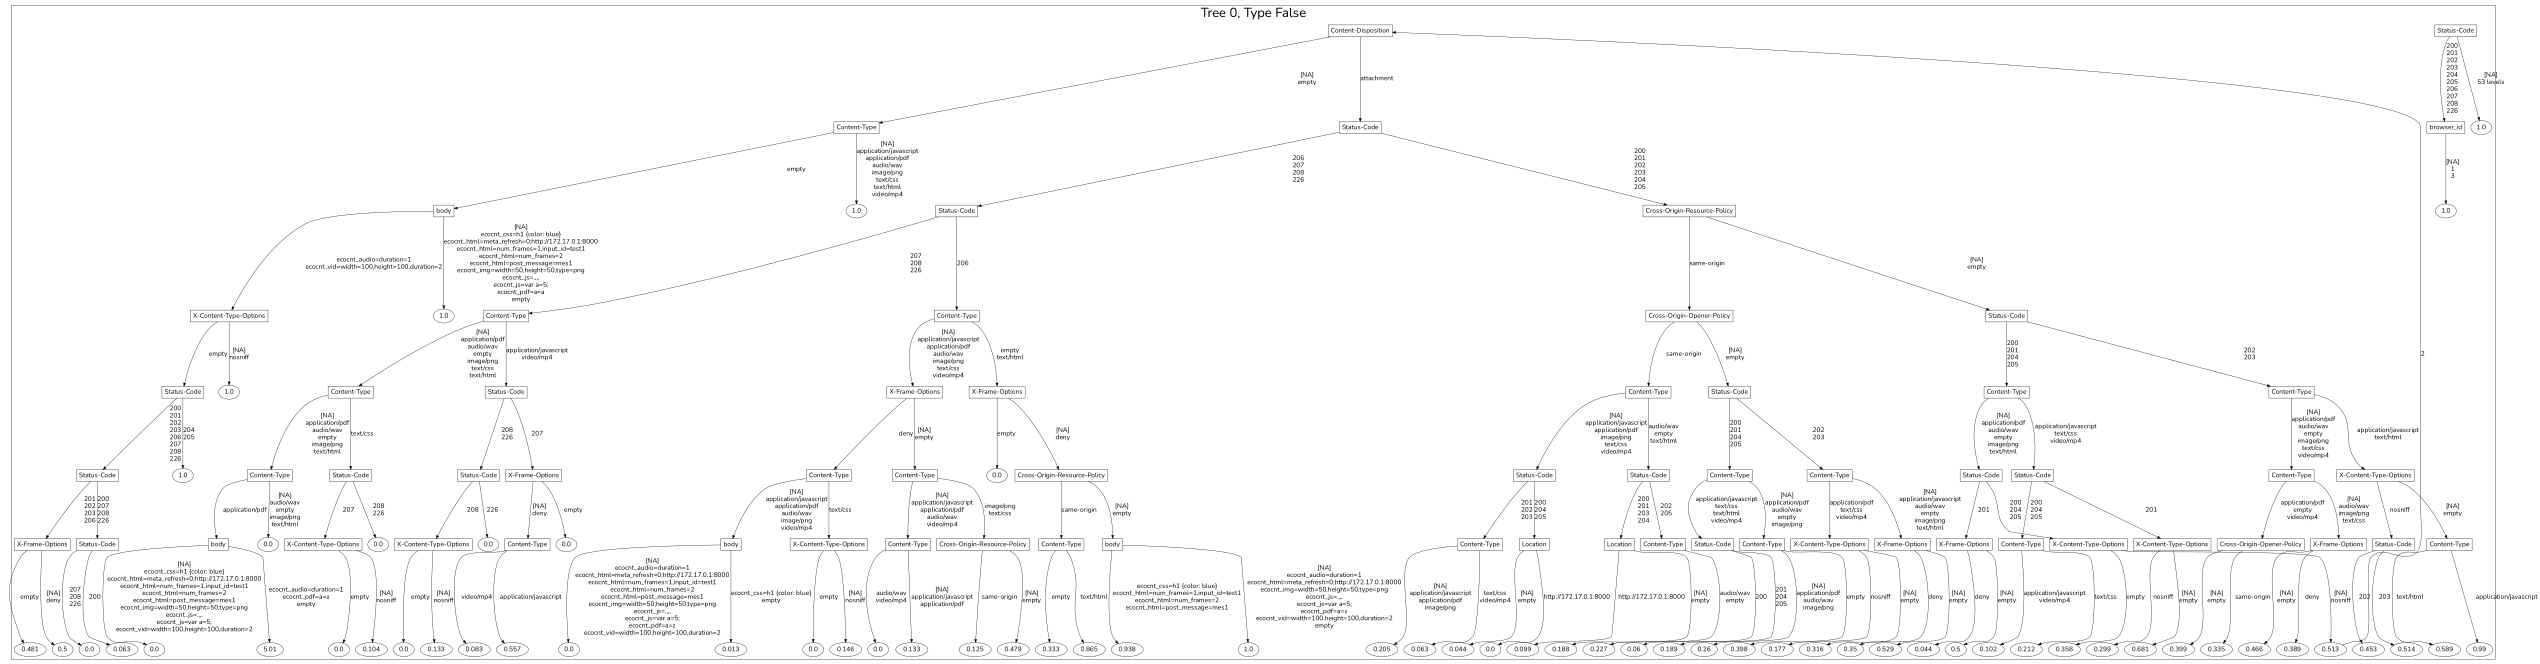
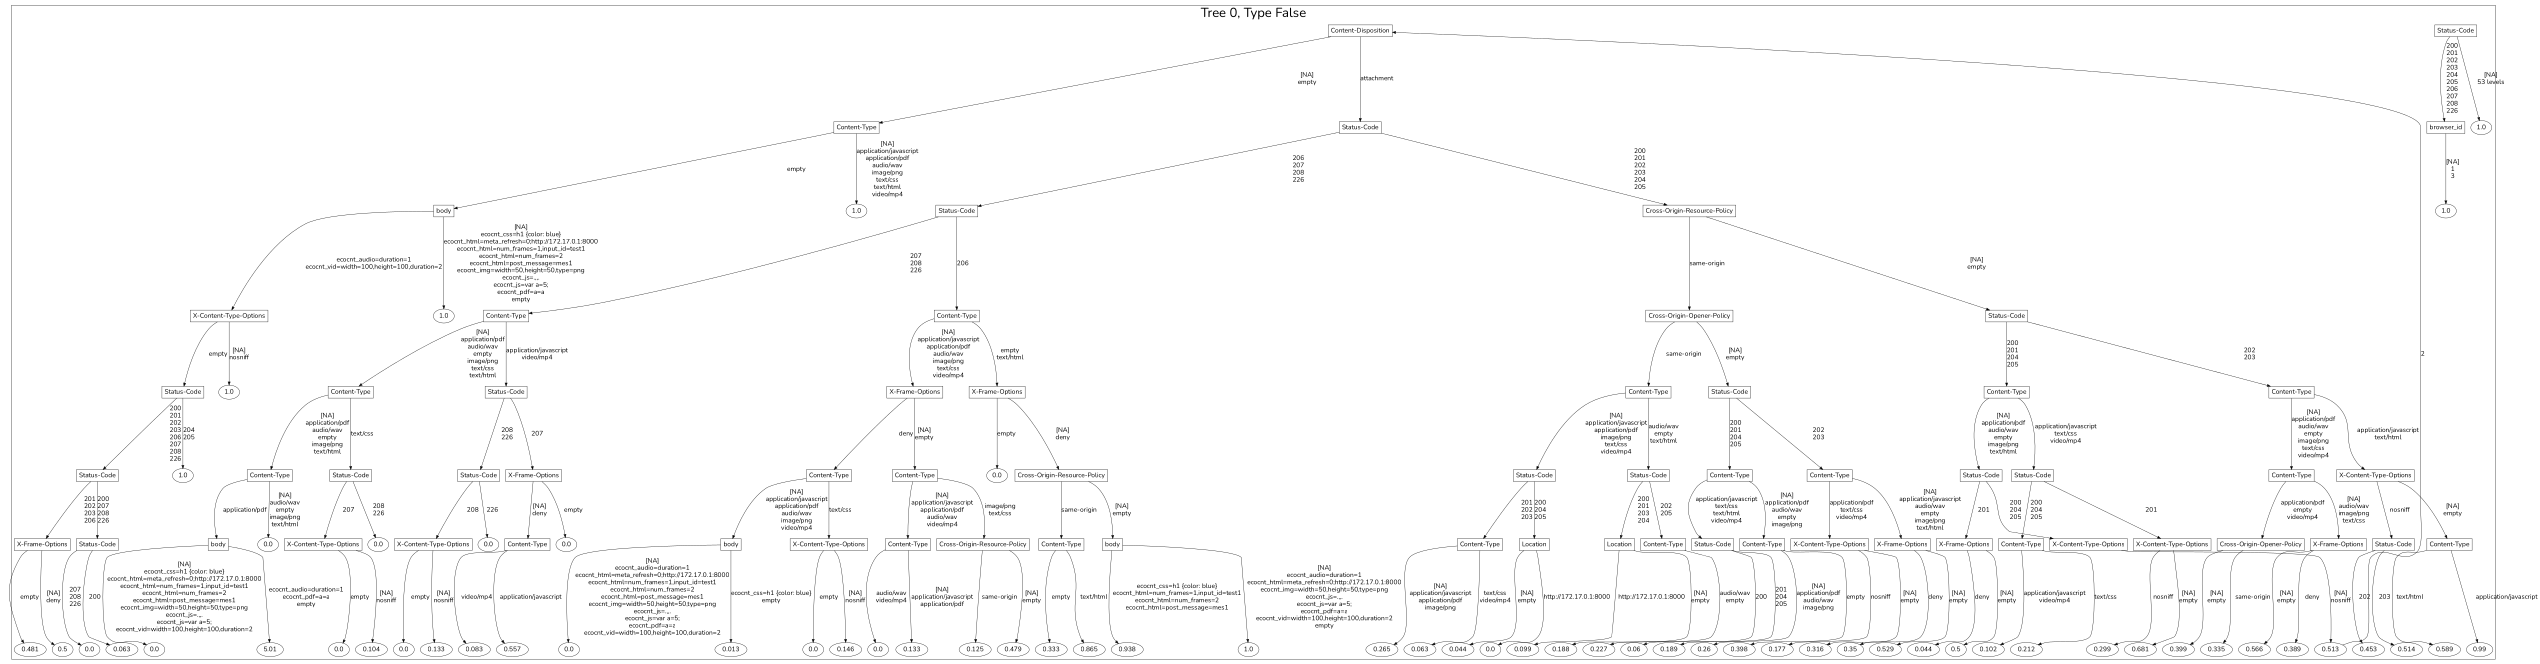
node "0.205": label "0.205" -> "0.265"
node "0.358": removed
node "0.466": label "0.466" -> "0.566"
